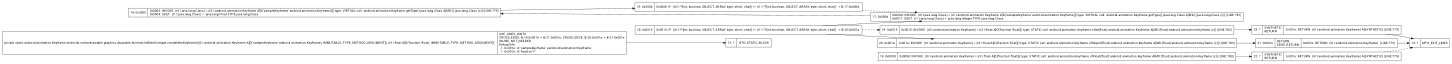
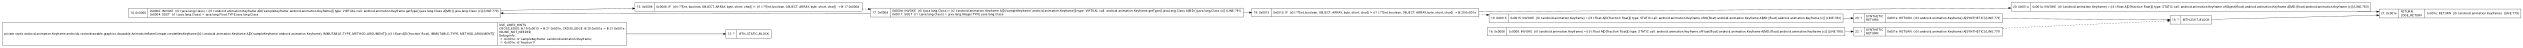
edge "18: 0x0013" -> "17: 0x000d": reversed
edge "21: 0x001e" -> "13: ?": reversed
node "13: ?": text "MTH_EXIT_LINES" -> "MTH_EXIT_BLOCK"
